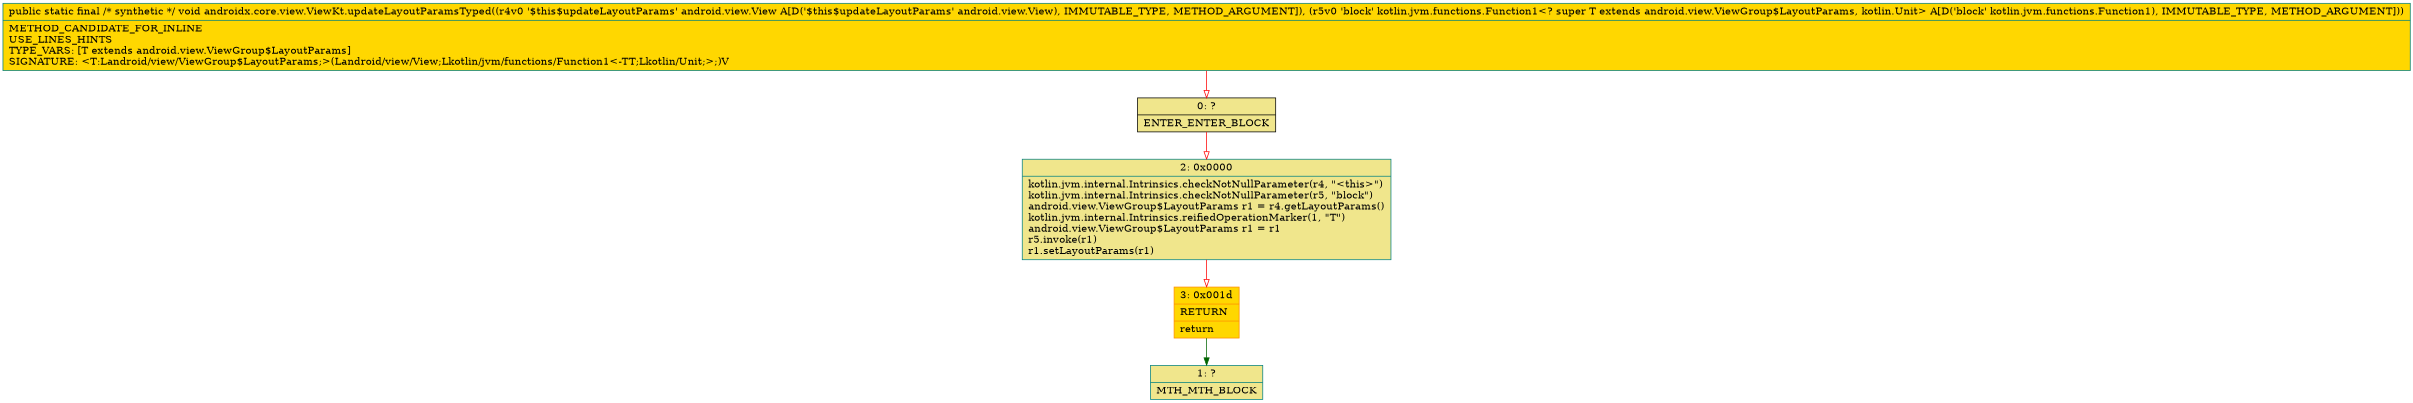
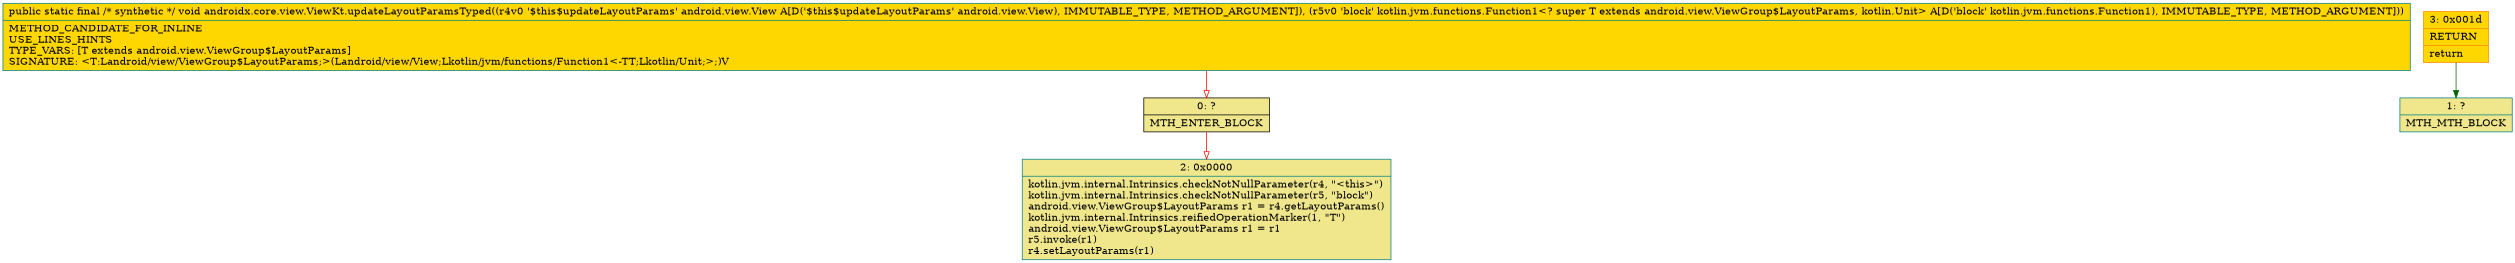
node "0: ?": text "ENTER_ENTER_BLOCK" -> "MTH_ENTER_BLOCK"
node "2: 0x0000": text "r1.setLayoutParams(r1)" -> "r4.setLayoutParams(r1)"
edge "2: 0x0000" -> "3: 0x001d": removed
